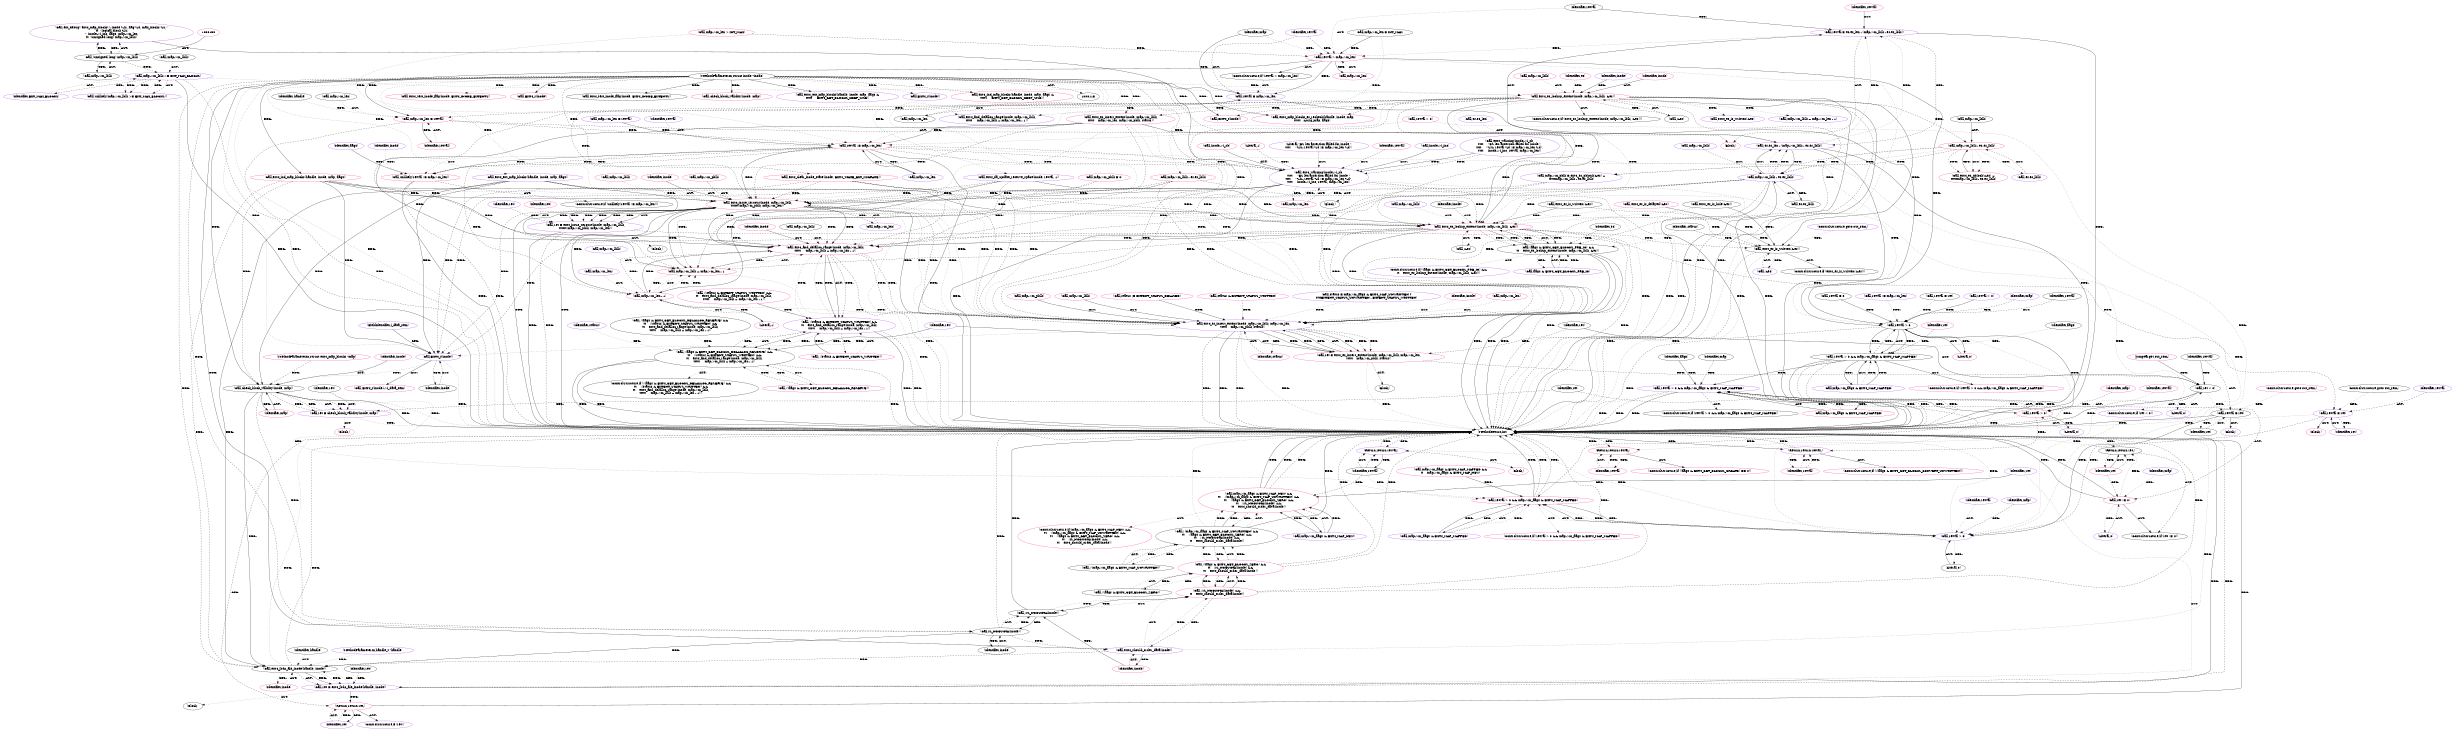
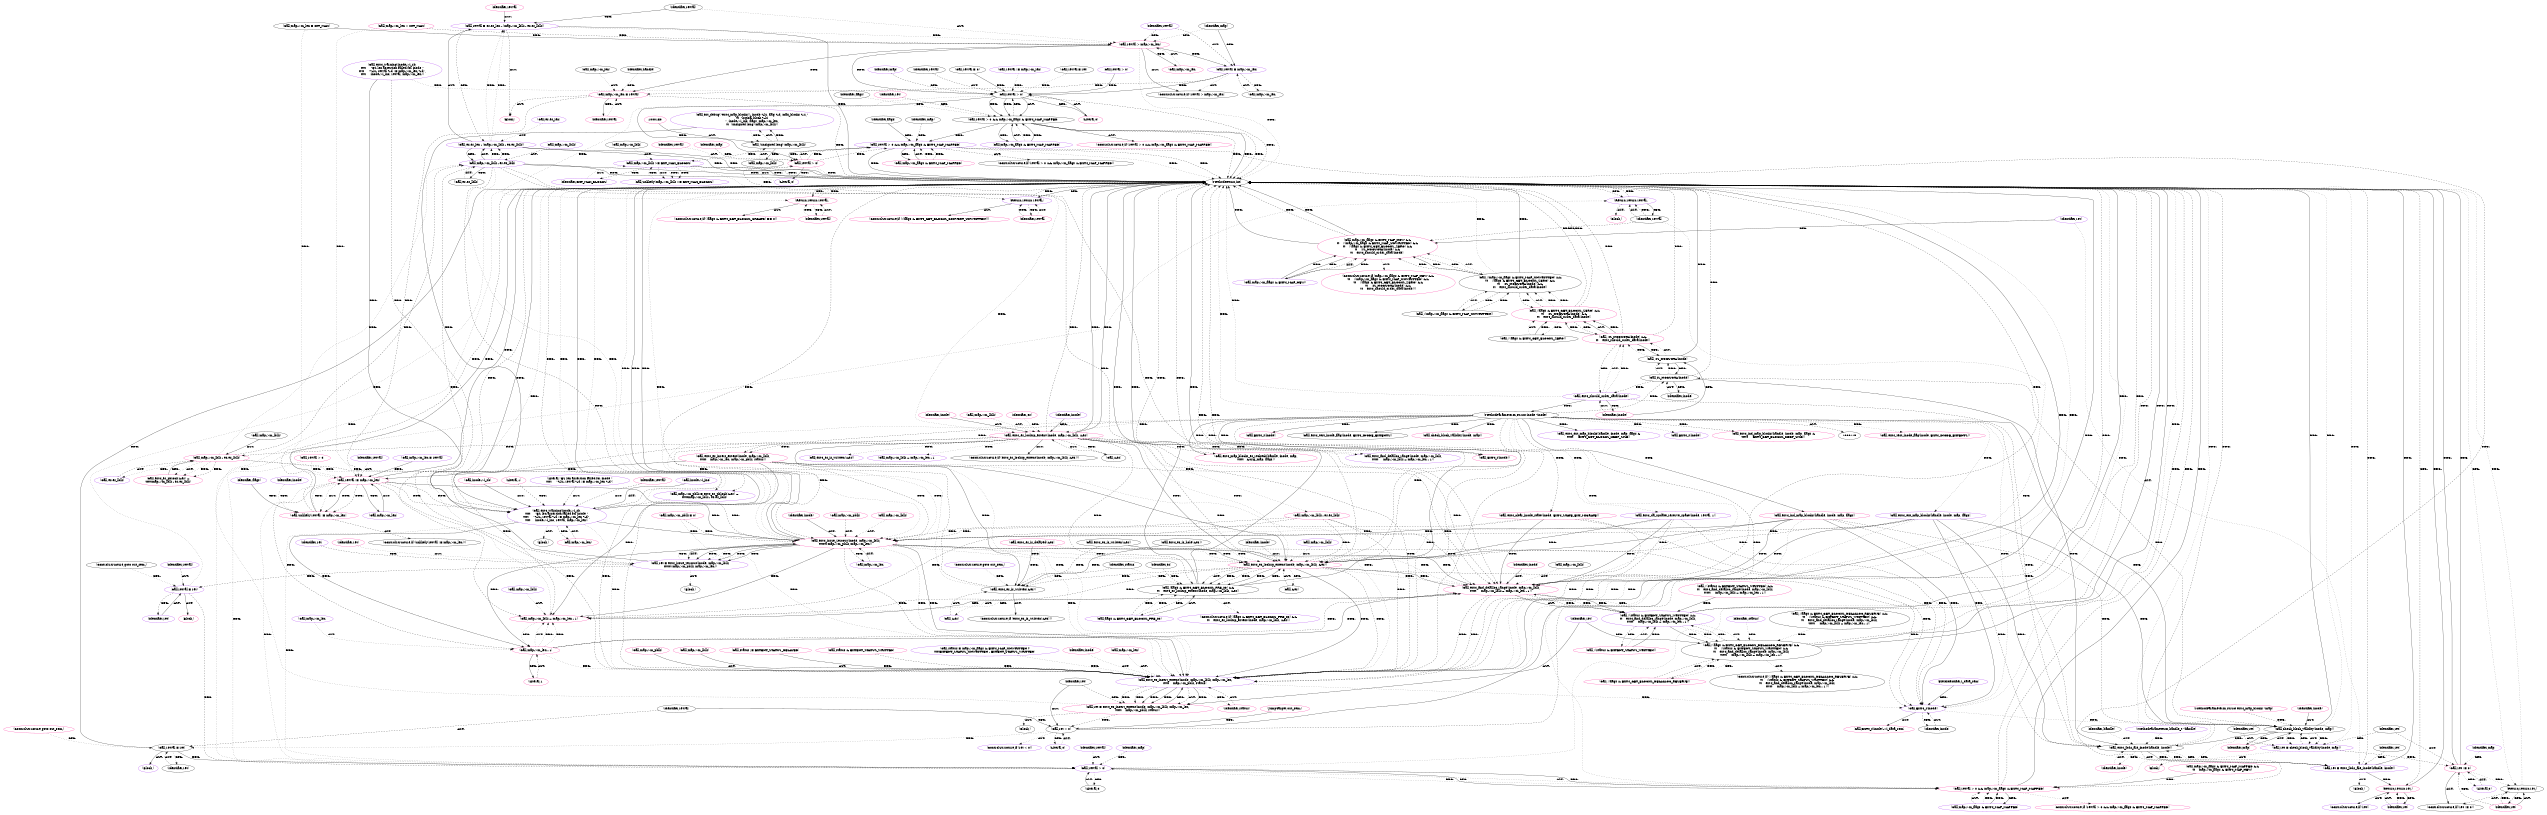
edge "(ControlStructure,if (retval > map->m_len))" -> "(Call,retval = map->m_len)": reversed
edge "(MethodParameterIn,struct inode *inode)" -> "(Call,ext4_should_order_data(inode))": reversed
edge "(Call,ret = check_block_validity(inode, map))" -> "(Call,ret != 0)": added, label "DDG:"
